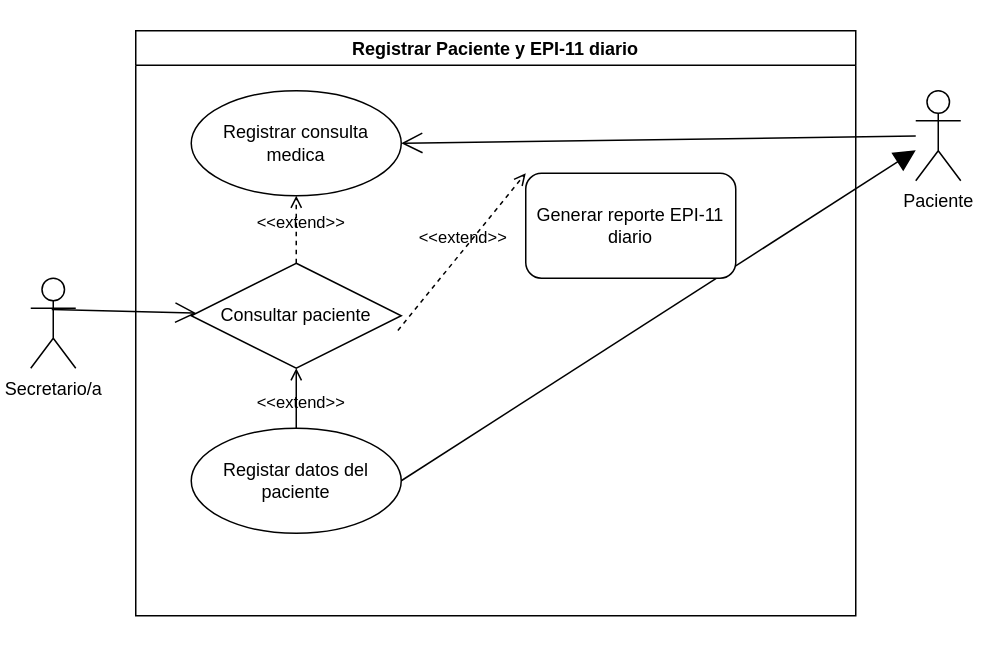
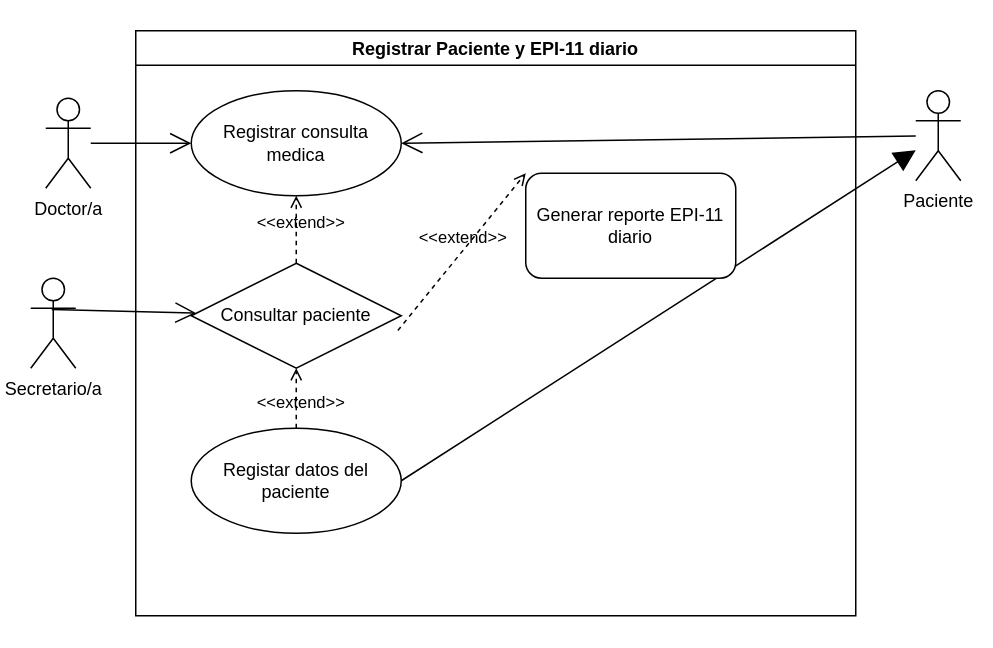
node "Doctor/a": added
edge "Doctor/a" -> "Registrar consulta medica": added
edge "Registar datos del paciente" -> "Consultar paciente": style solid -> dashed
